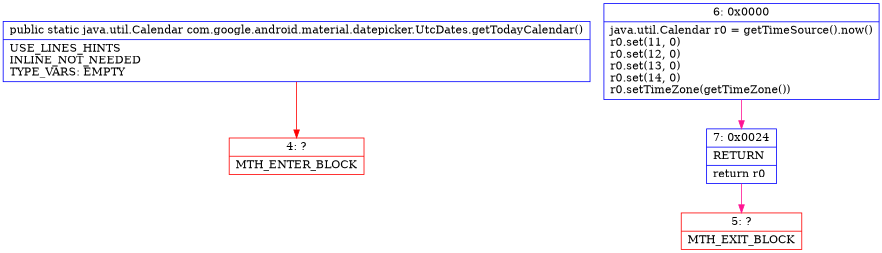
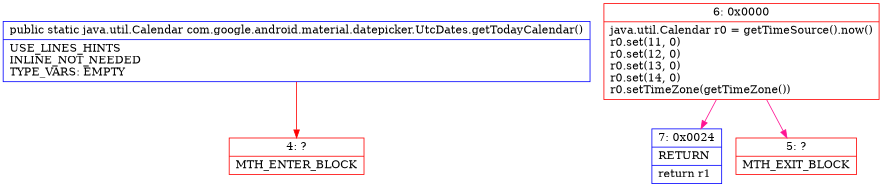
node "6: 0x0000": color blue -> red
node "7: 0x0024": text "return r0" -> "return r1"
edge "7: 0x0024" -> "5: ?": now "6: 0x0000" -> "5: ?"
